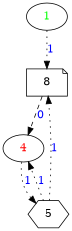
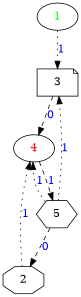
node "8": label "8" -> "3"
edge "4" -> "5": style dotted -> dashed
node "2": added
